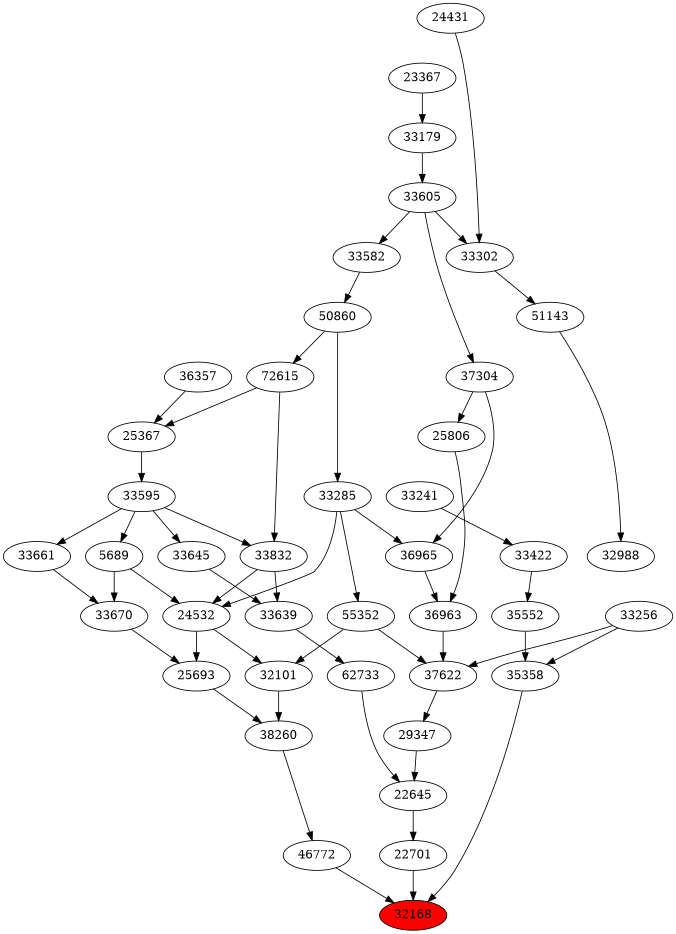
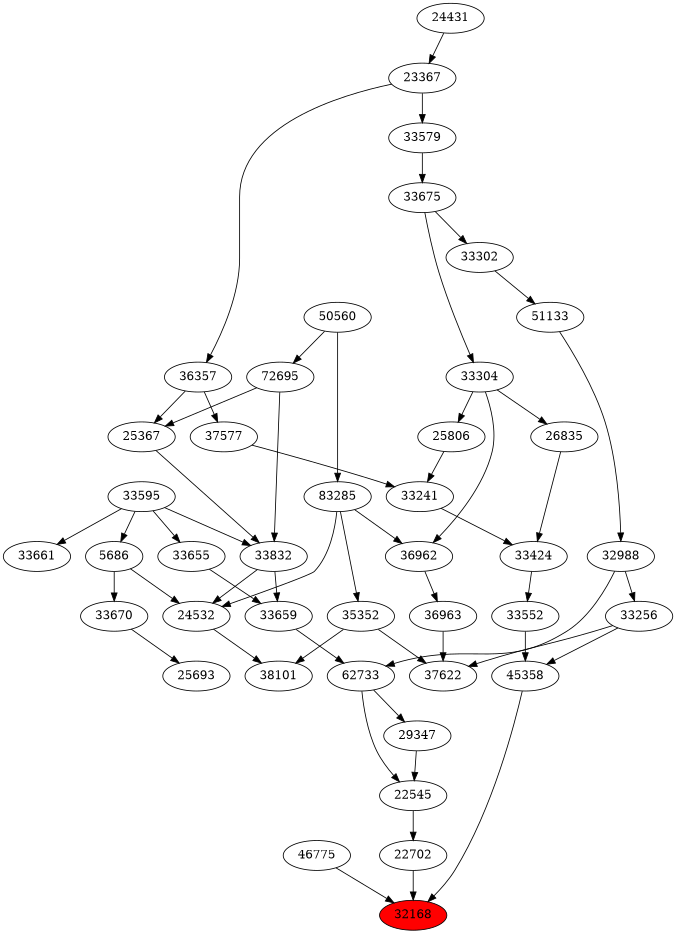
edge "24431" -> "33302": now "24431" -> "23367"
node "33179": label "33179" -> "33579"
edge "23367" -> "36357": added
node "33605": label "33605" -> "33675"
node "33582": removed
node "50860": label "50860" -> "50560"
node "51143": label "51143" -> "51133"
node "72615": label "72615" -> "72695"
node "37304": label "37304" -> "33304"
node "37577": added
node "26835": added
edge "25367" -> "33595": now "25367" -> "33832"
node "33285": label "33285" -> "83285"
edge "25806" -> "36963": now "25806" -> "33241"
node "5689": label "5689" -> "5686"
node "33645": label "33645" -> "33655"
node "36965": label "36965" -> "36962"
node "33422": label "33422" -> "33424"
edge "32988" -> "33256": added
edge "33661" -> "33670": removed
node "33639": label "33639" -> "33659"
node "55352": label "55352" -> "35352"
node "35552": label "35552" -> "33552"
edge "24532" -> "25693": removed
edge "32988" -> "62733": added
node "32101": label "32101" -> "38101"
node "35358": label "35358" -> "45358"
edge "37622" -> "29347": now "62733" -> "29347"
node "38260": removed
node "22645": label "22645" -> "22545"
node "46772": label "46772" -> "46775"
node "22701": label "22701" -> "22702"
